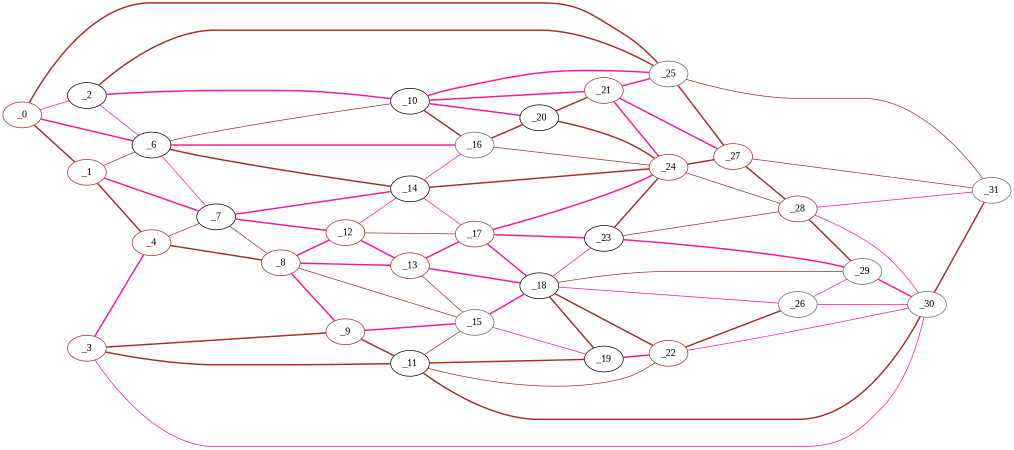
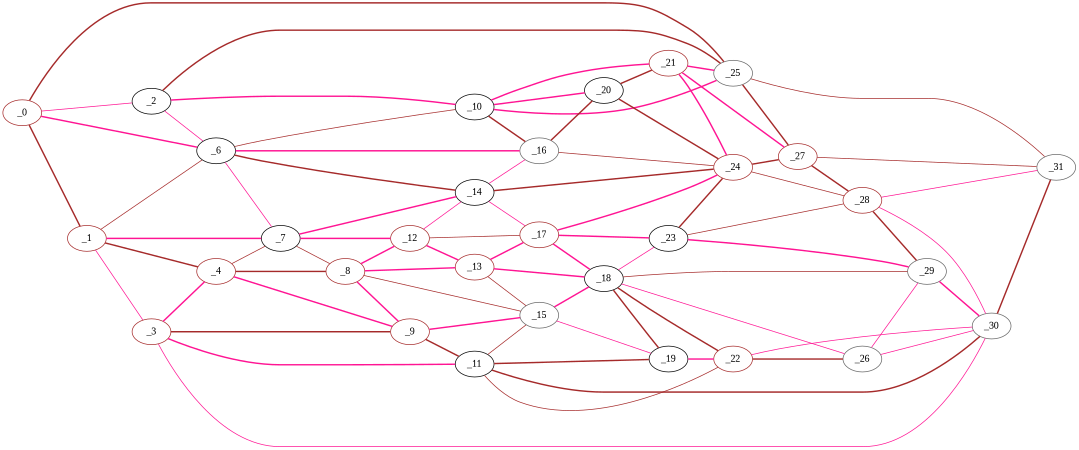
edge "_1" -- "_3": added
edge "_4" -- "_9": added
edge "_3" -- "_11": color brown -> deeppink
